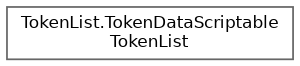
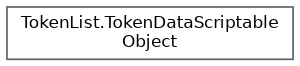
node "TokenList.TokenDataScriptable TokenList": label "TokenList.TokenDataScriptable TokenList" -> "TokenList.TokenDataScriptable Object"
